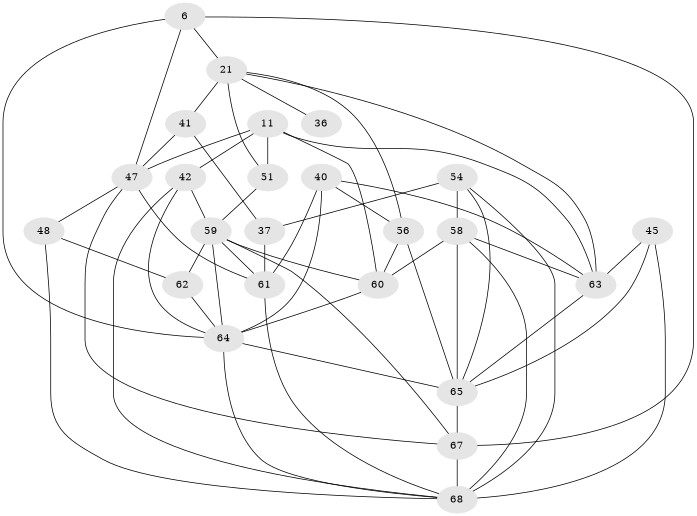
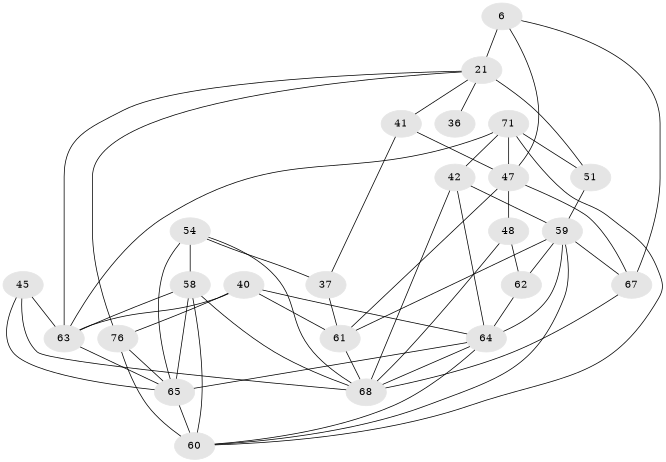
node "11": label "11" -> "71"
edge "6" -- "64": removed
node "56": label "56" -> "76"
edge "65" -- "67": now "65" -- "60"
